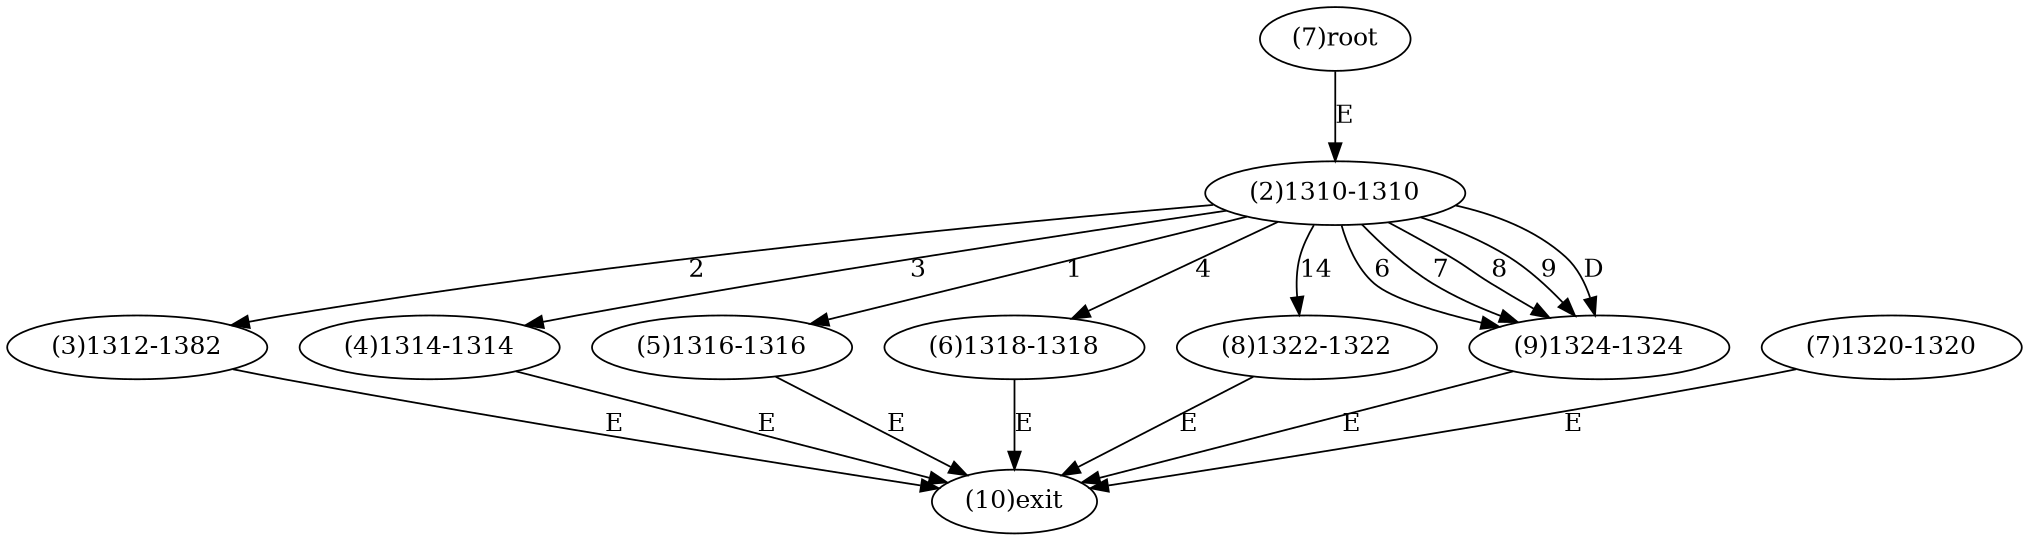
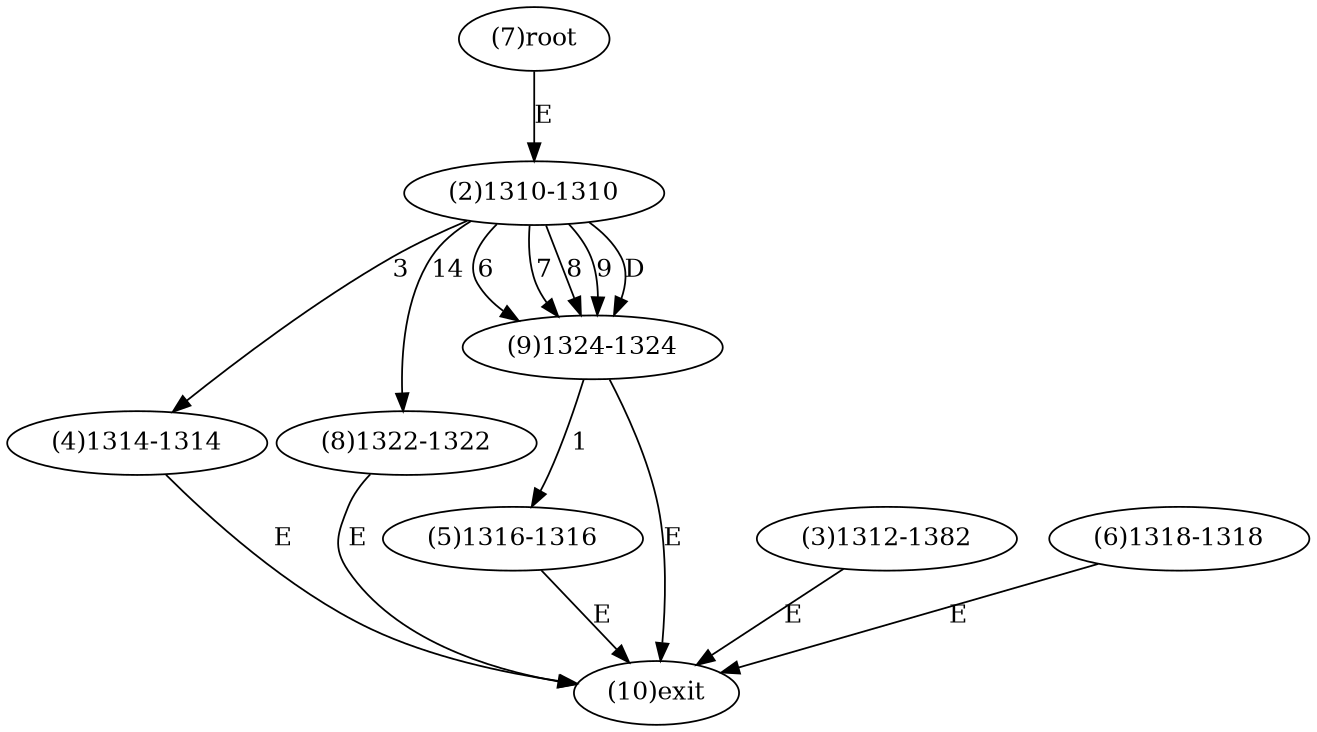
edge "(2)1310-1310" -> "(3)1312-1382": removed, label "2"
edge "(2)1310-1310" -> "(6)1318-1318": removed, label "4"
edge "(2)1310-1310" -> "(5)1316-1316": now "(9)1324-1324" -> "(5)1316-1316"
node "(7)1320-1320": removed
